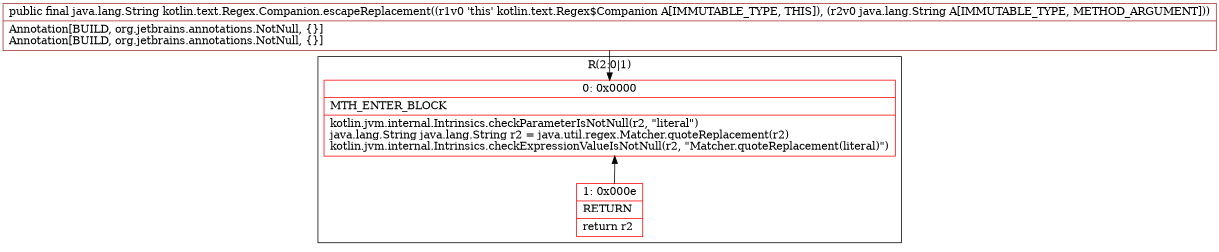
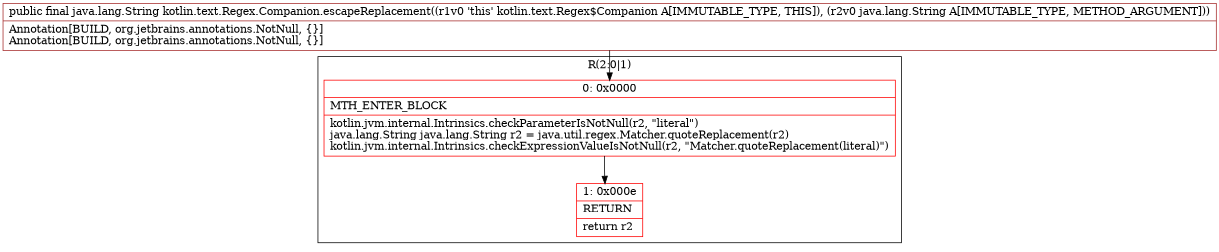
edge "1: 0x000e" -> "0: 0x0000": reversed
